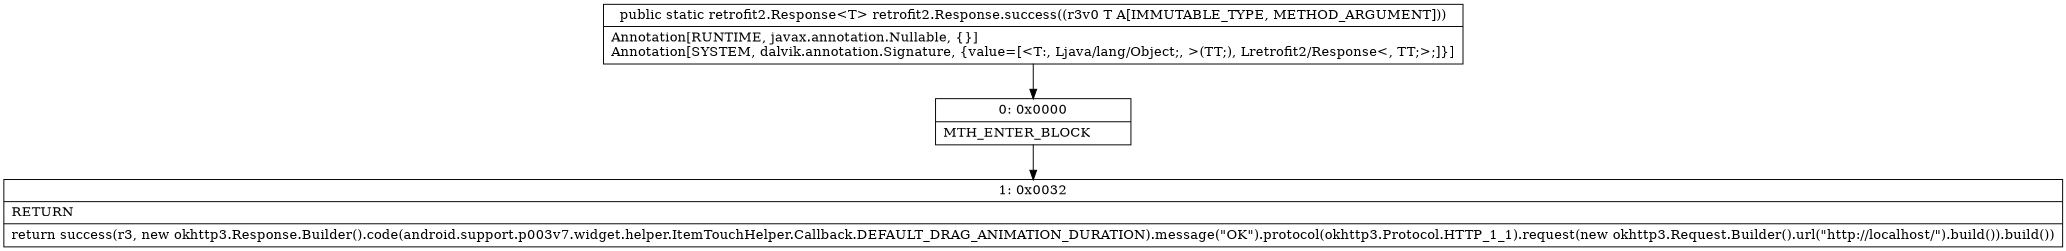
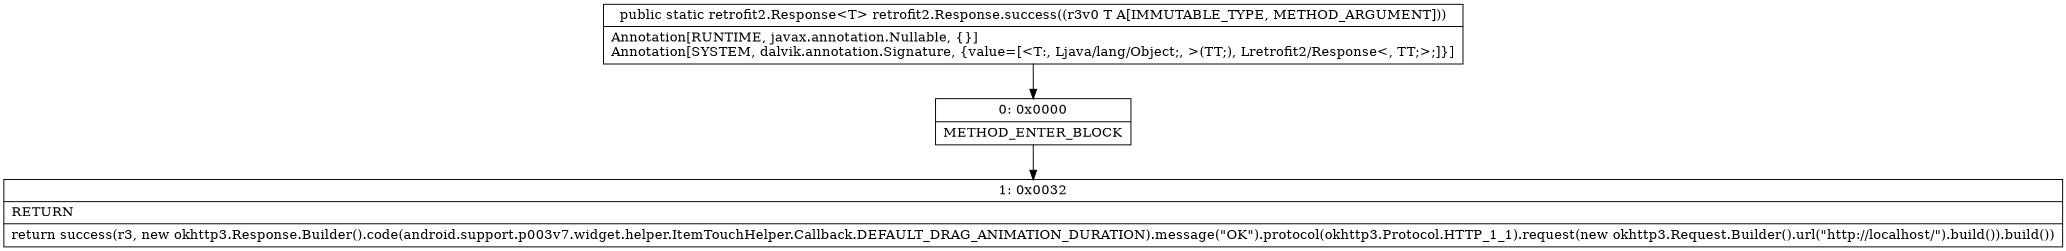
node "0: 0x0000": text "MTH_ENTER_BLOCK" -> "METHOD_ENTER_BLOCK"
